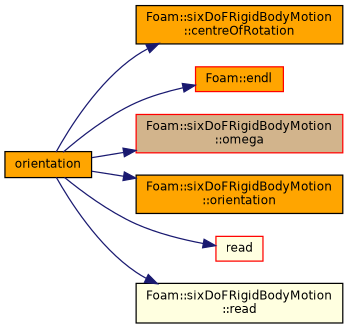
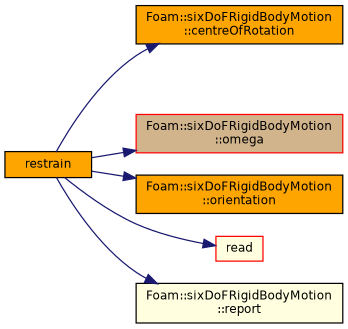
node "Foam::endl": removed
node "orientation": label "orientation" -> "restrain"
node "Foam::sixDoFRigidBodyMotion ::read": label "Foam::sixDoFRigidBodyMotion ::read" -> "Foam::sixDoFRigidBodyMotion ::report"
